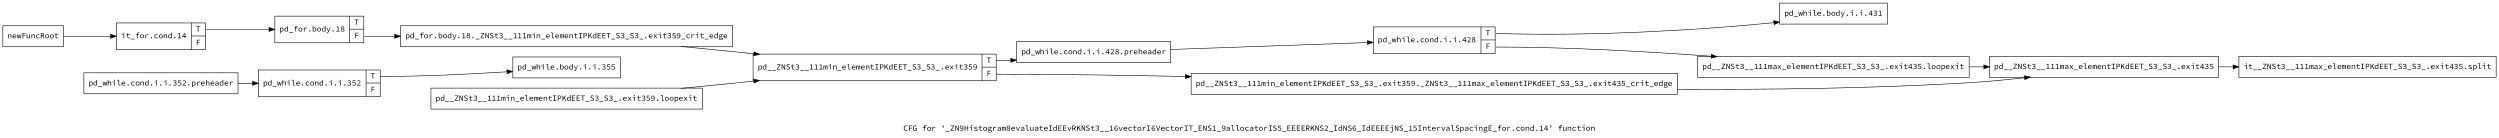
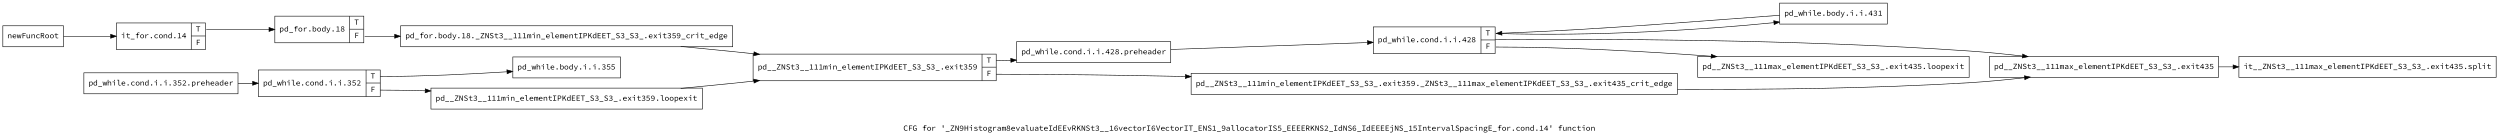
edge "pd_while.body.i.i.431" -> "pd_while.cond.i.i.428": added
edge "pd__ZNSt3__111max_elementIPKdEET_S3_S3_.exit435.loopexit" -> "pd__ZNSt3__111max_elementIPKdEET_S3_S3_.exit435": now "pd_while.cond.i.i.428" -> "pd__ZNSt3__111max_elementIPKdEET_S3_S3_.exit435"
edge "pd_while.cond.i.i.352" -> "pd__ZNSt3__111min_elementIPKdEET_S3_S3_.exit359.loopexit": added
